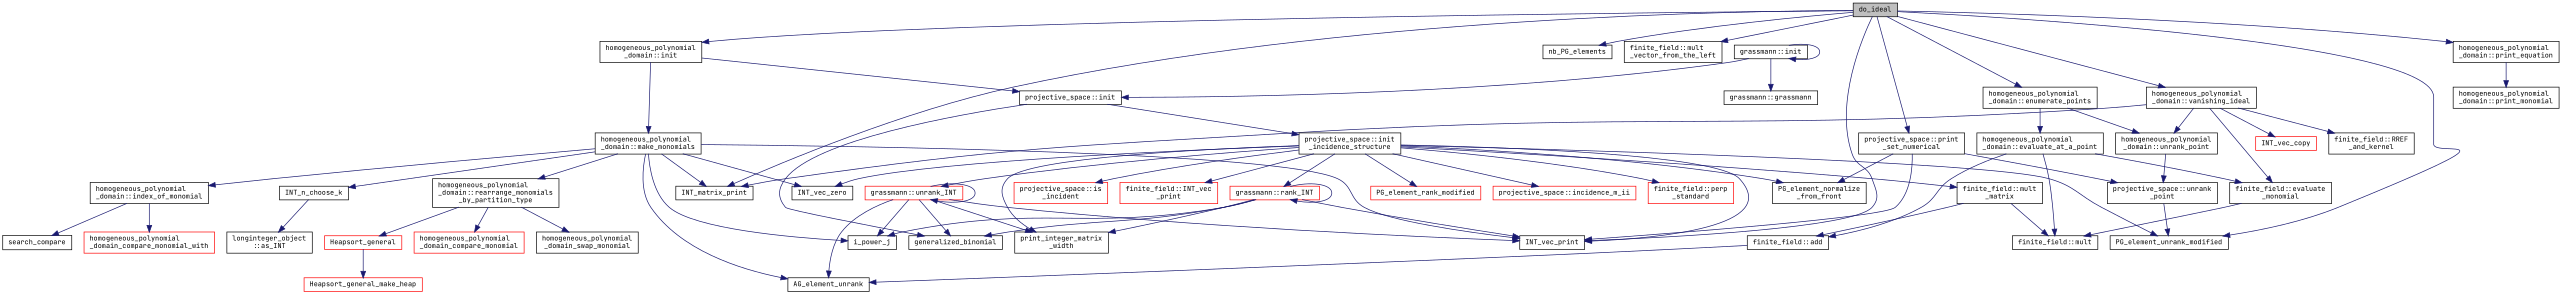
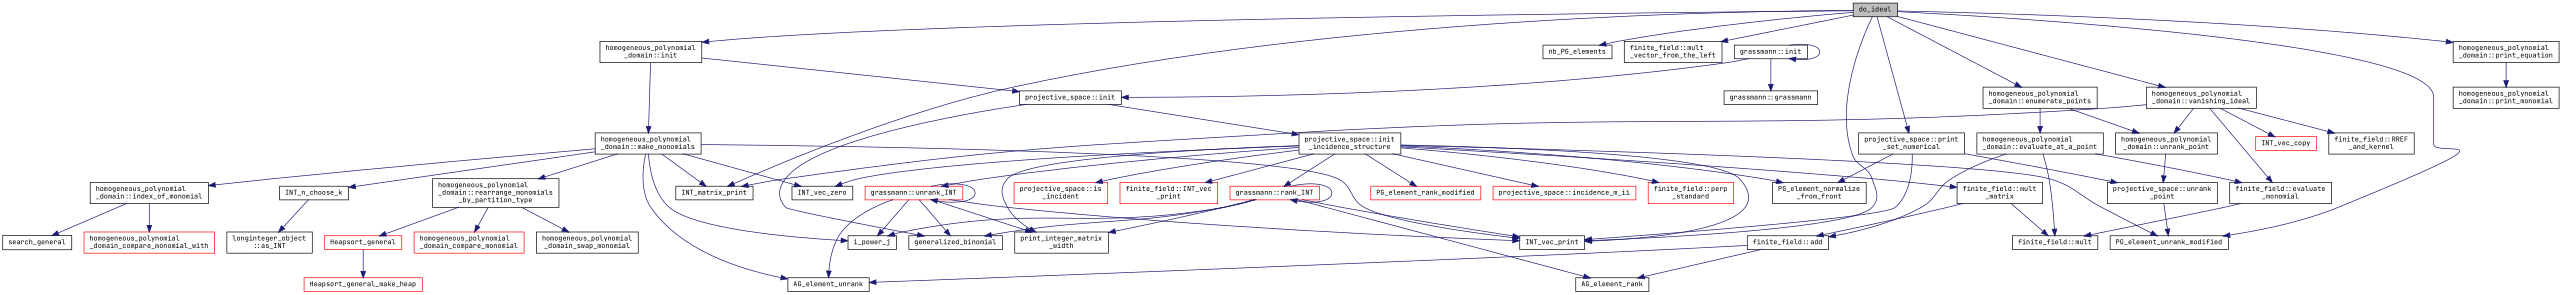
node "search_compare": label "search_compare" -> "search_general"
node "AG_element_rank": added
